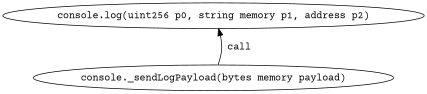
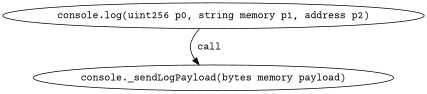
edge "console._sendLogPayload(bytes memory payload)" -> "console.log(uint256 p0, string memory p1, address p2)": reversed
